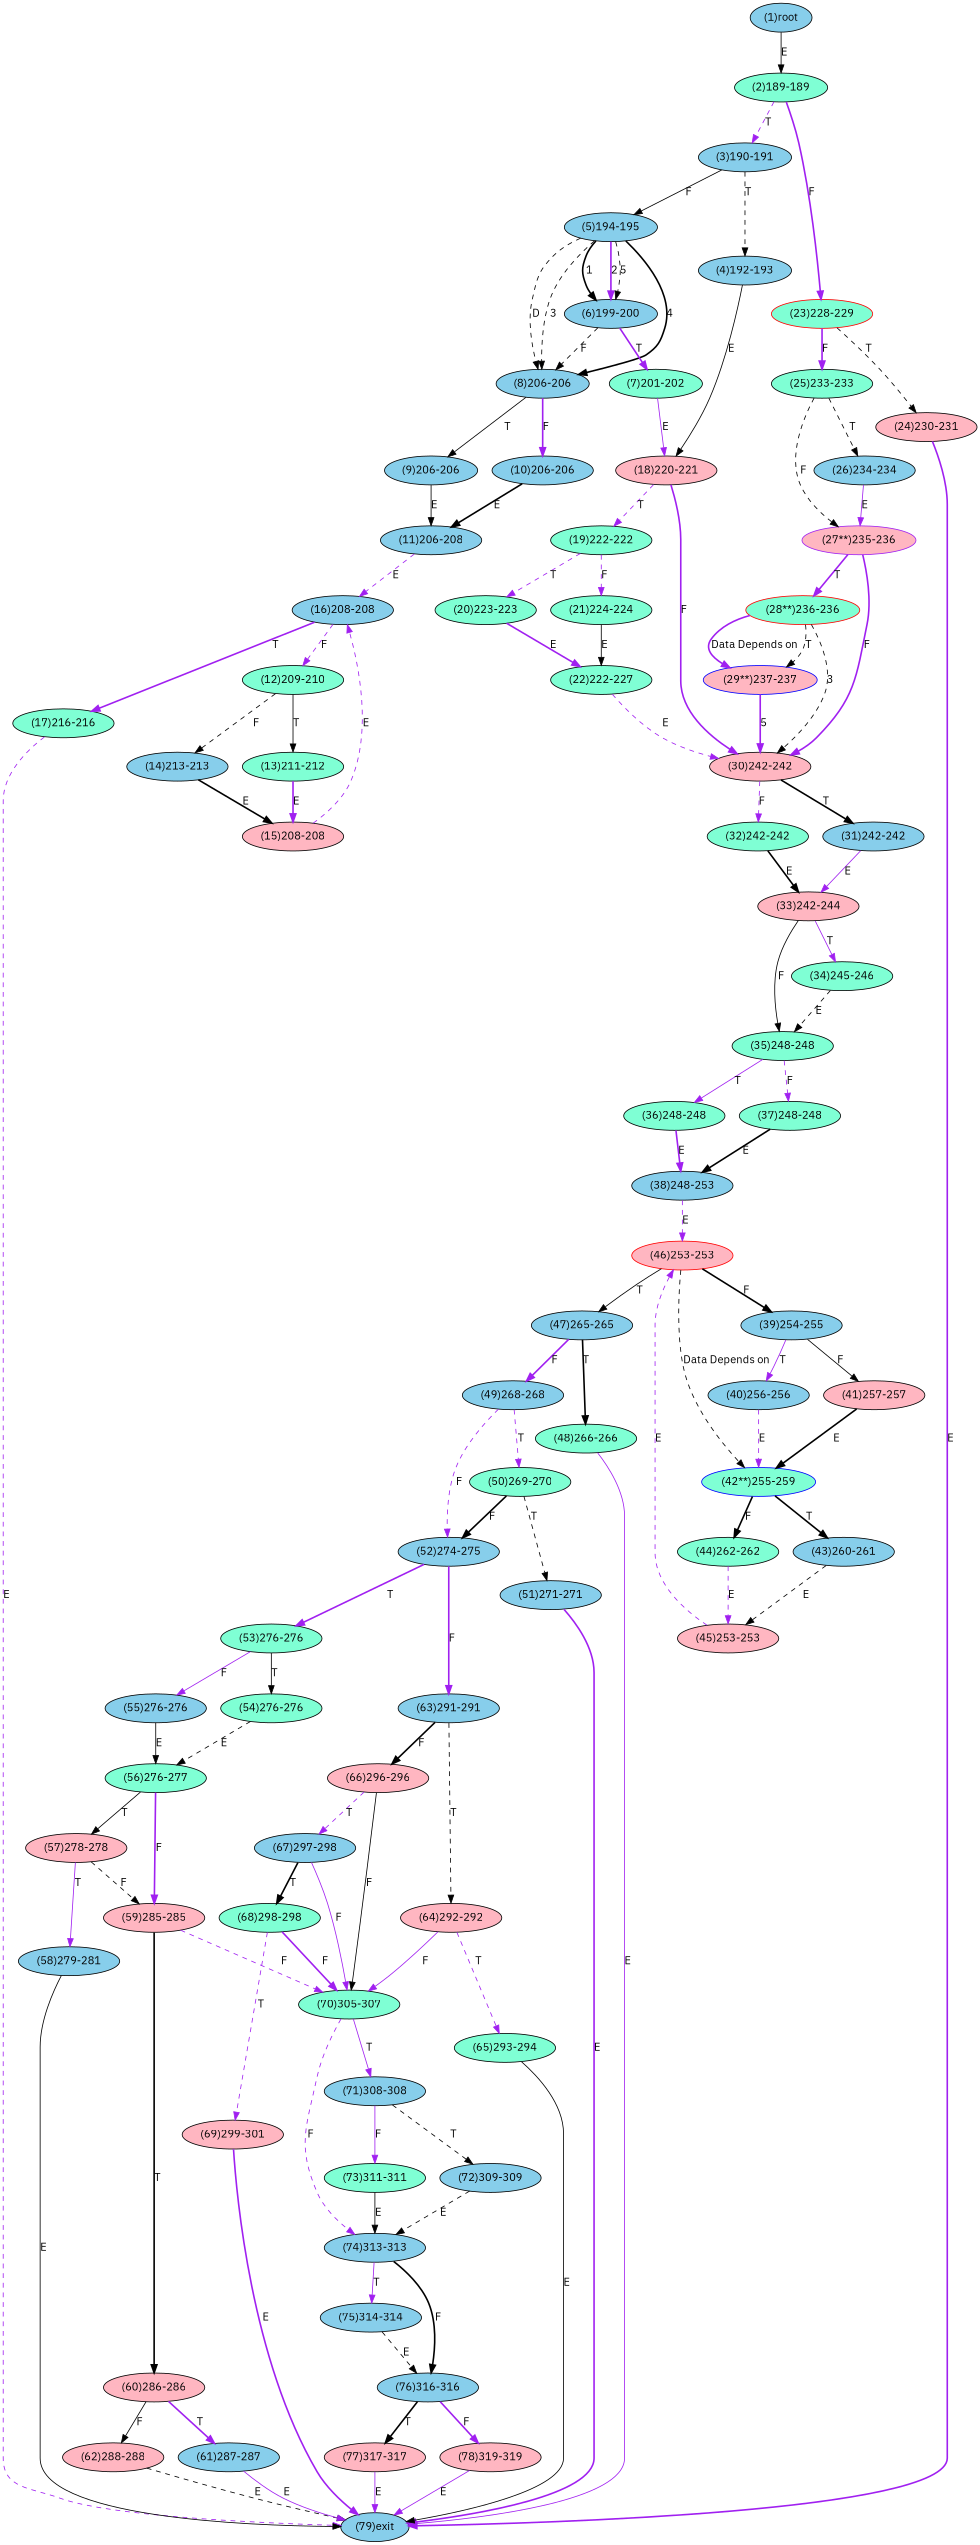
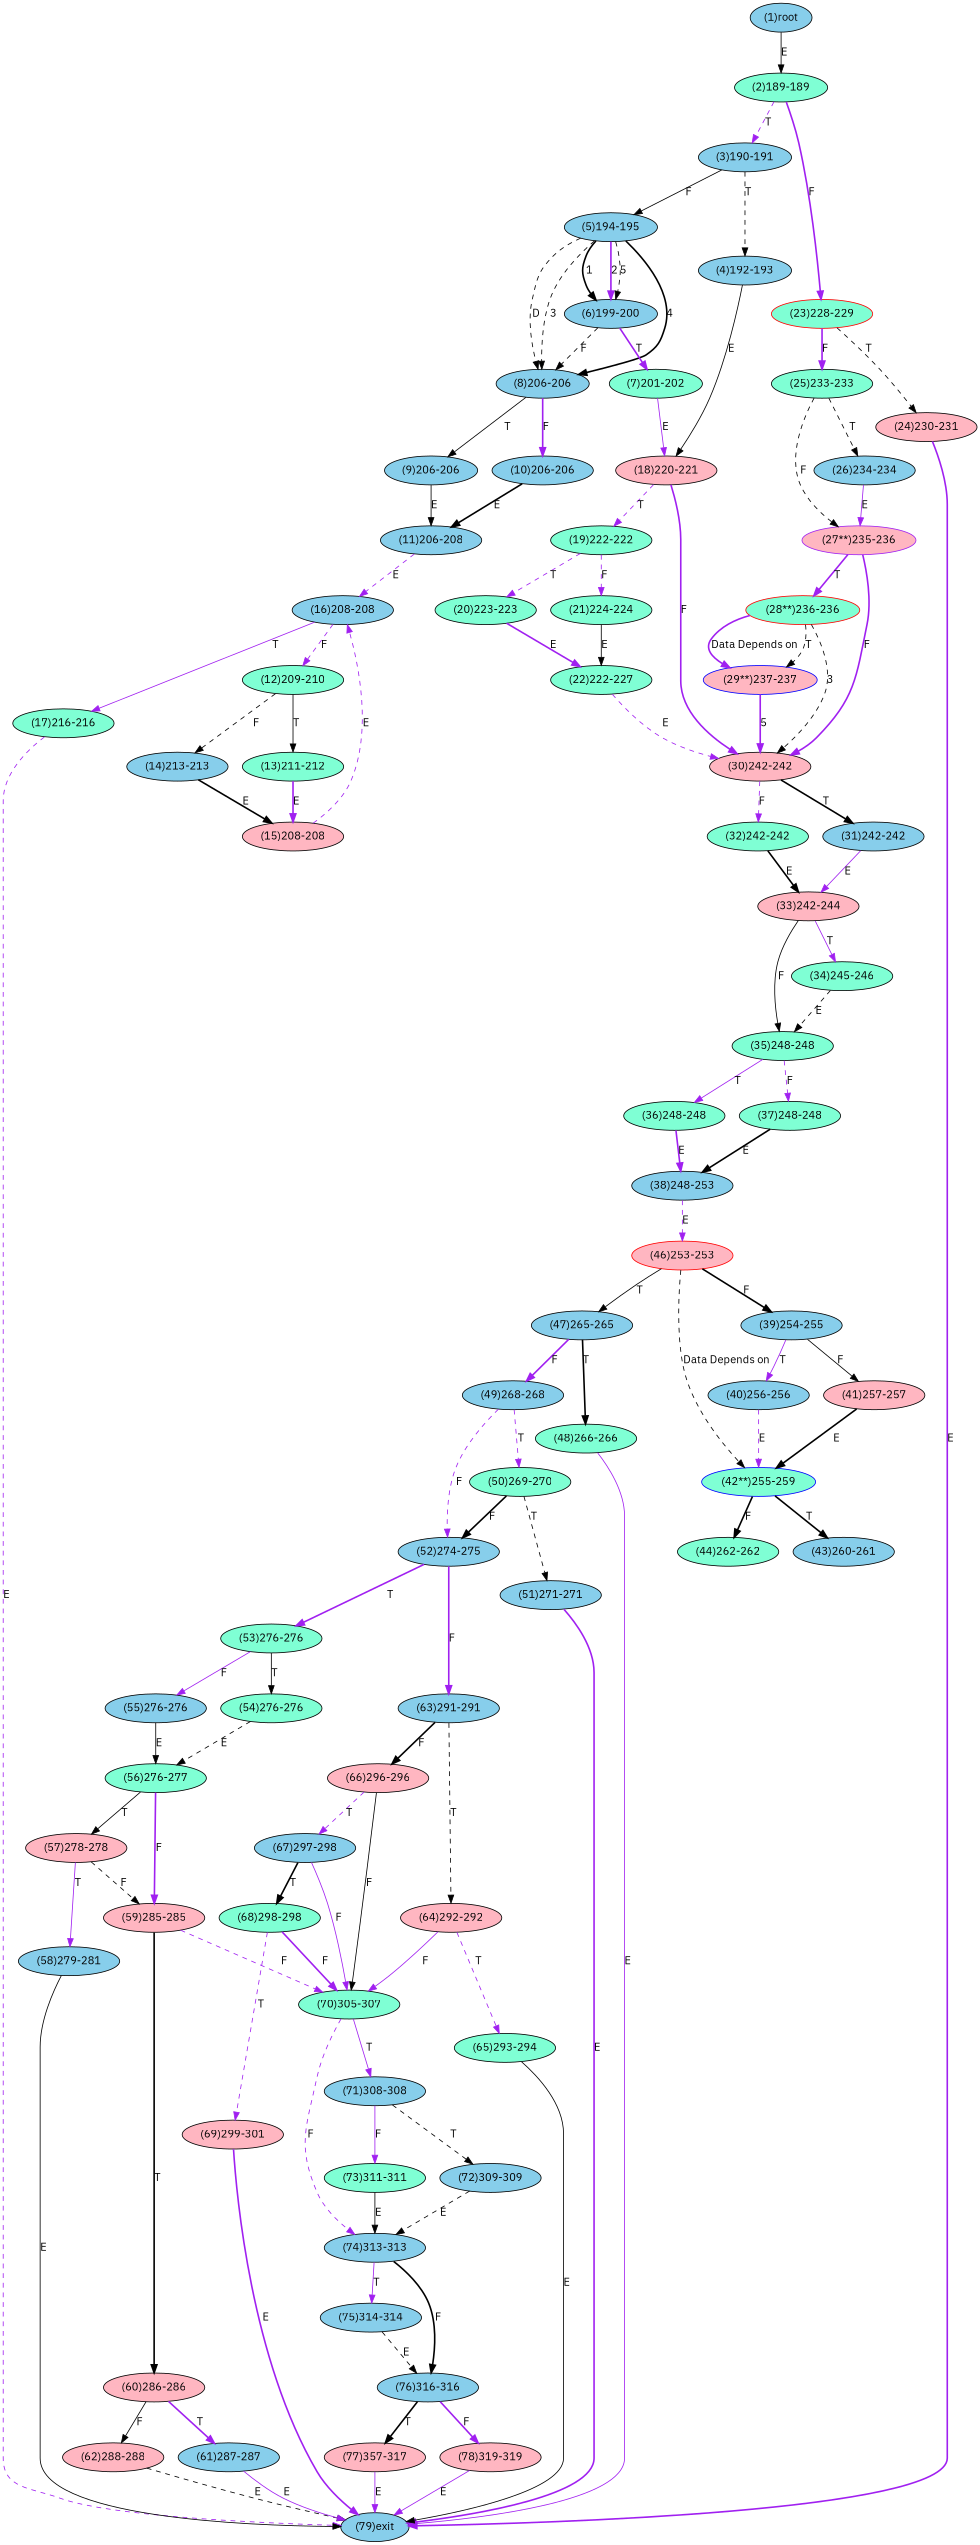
edge "(16)208-208" -> "(17)216-216": style bold -> solid
node "(45)253-253": removed
node "(77)317-317": label "(77)317-317" -> "(77)357-317"
